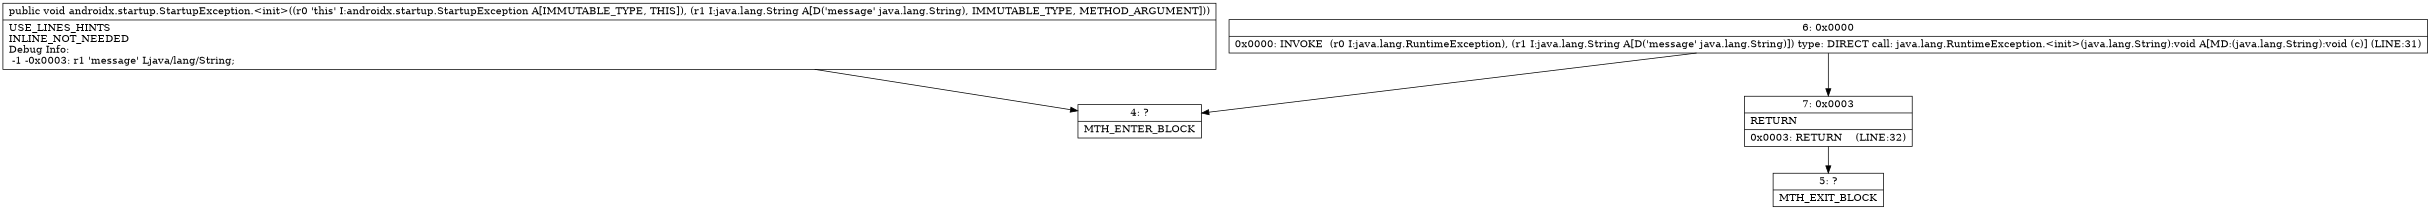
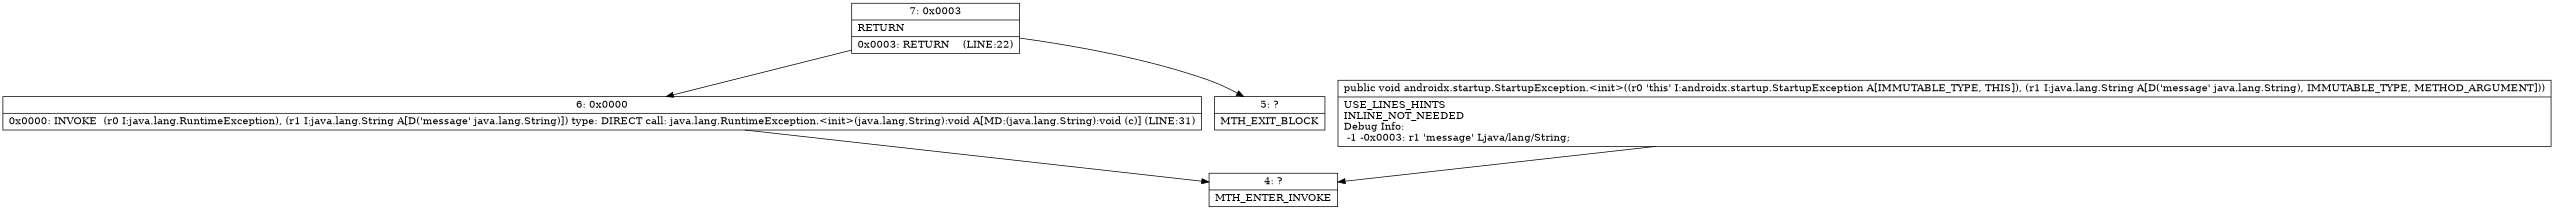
edge "6: 0x0000" -> "7: 0x0003": reversed
node "4: ?": text "MTH_ENTER_BLOCK" -> "MTH_ENTER_INVOKE"
node "7: 0x0003": text "0x0003: RETURN    (LINE:32)" -> "0x0003: RETURN    (LINE:22)"
